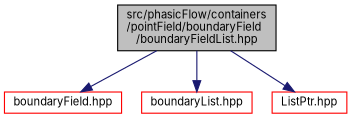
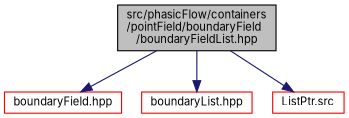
node "ListPtr.hpp": label "ListPtr.hpp" -> "ListPtr.src"
